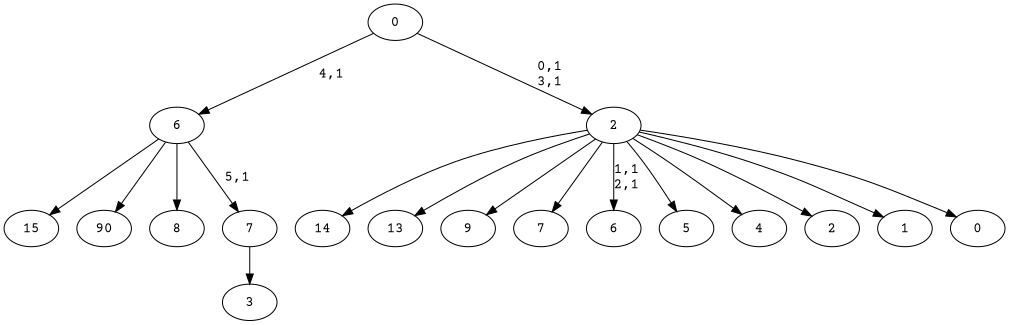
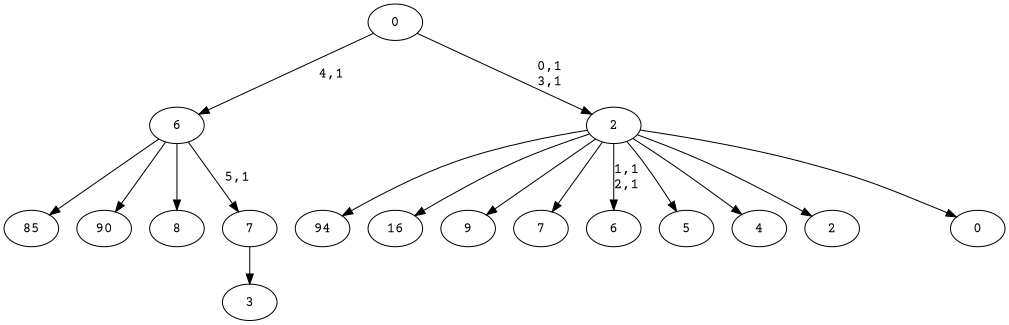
node "15": label "15" -> "85"
node "14": label "14" -> "94"
node "13": label "13" -> "16"
node "1": removed
